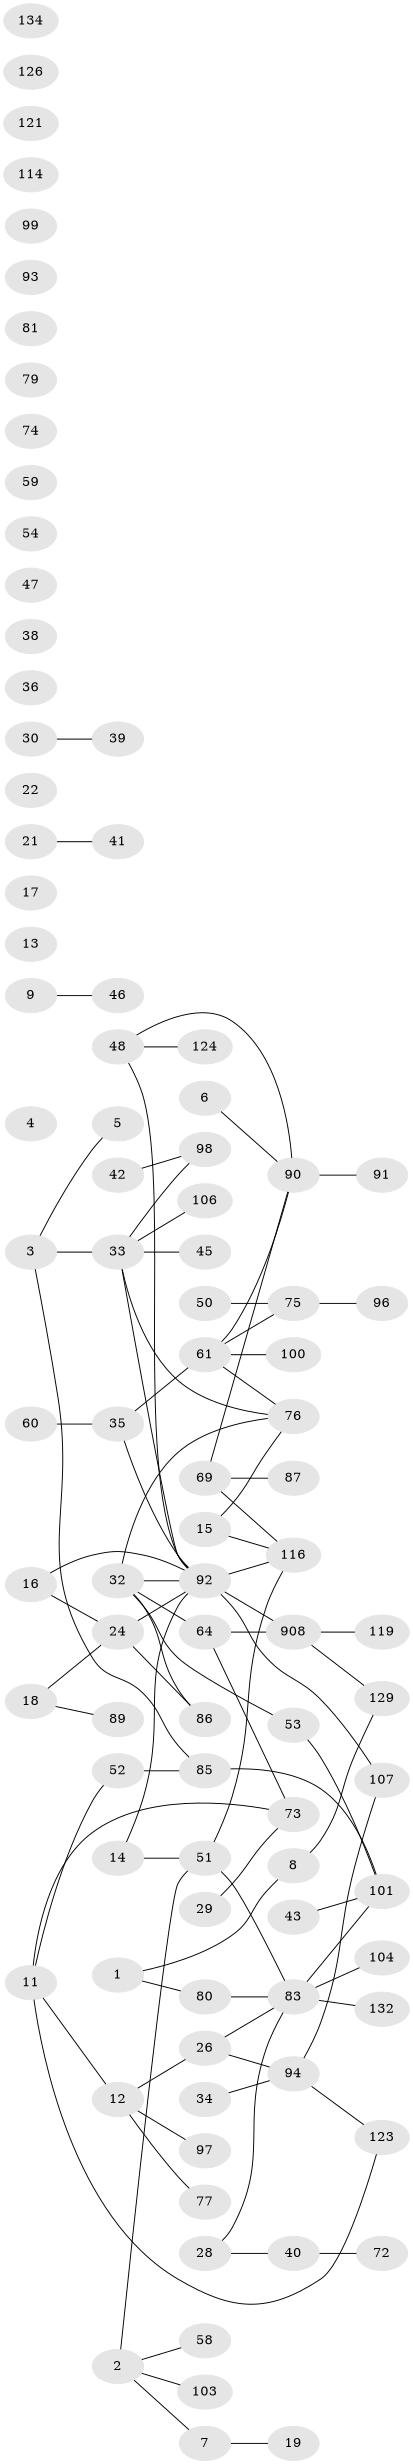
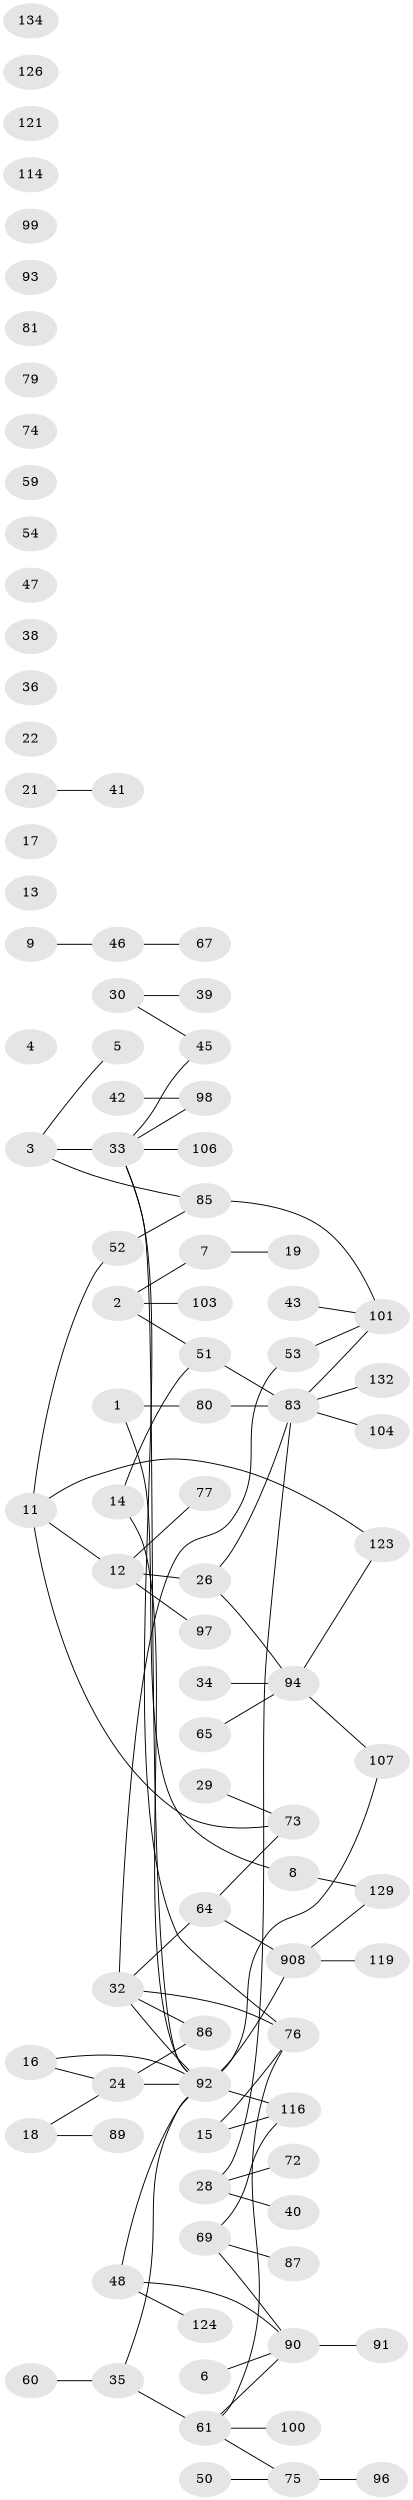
node "67": added
edge "30" -- "45": added
edge "116" -- "51": removed
node "65": added
edge "40" -- "72": now "28" -- "72"
node "58": removed
